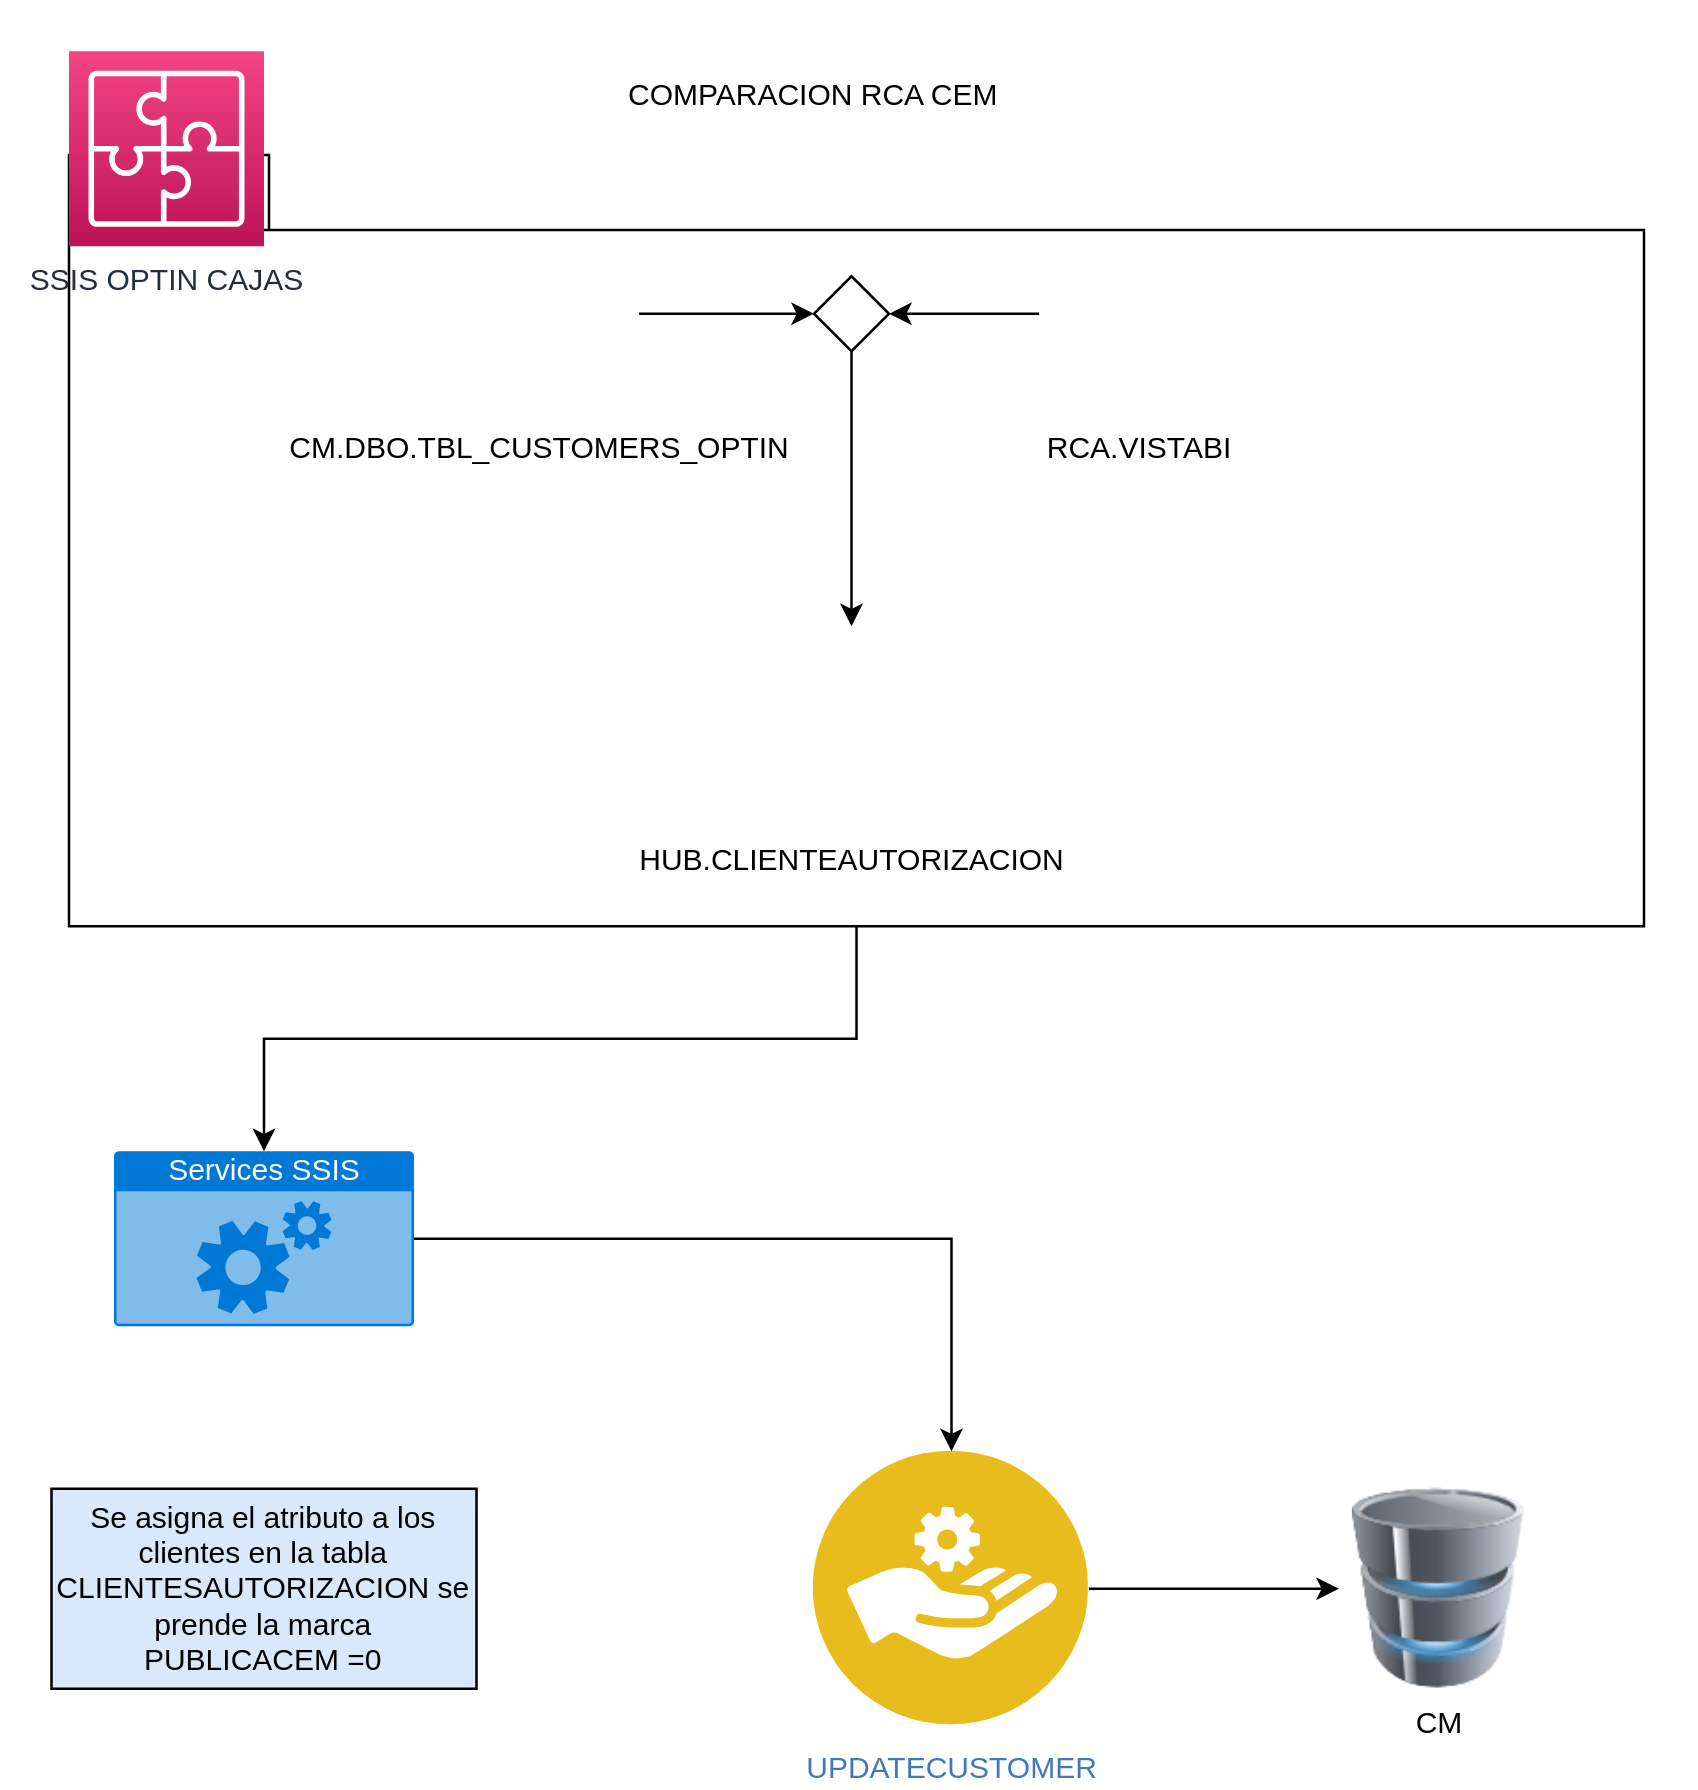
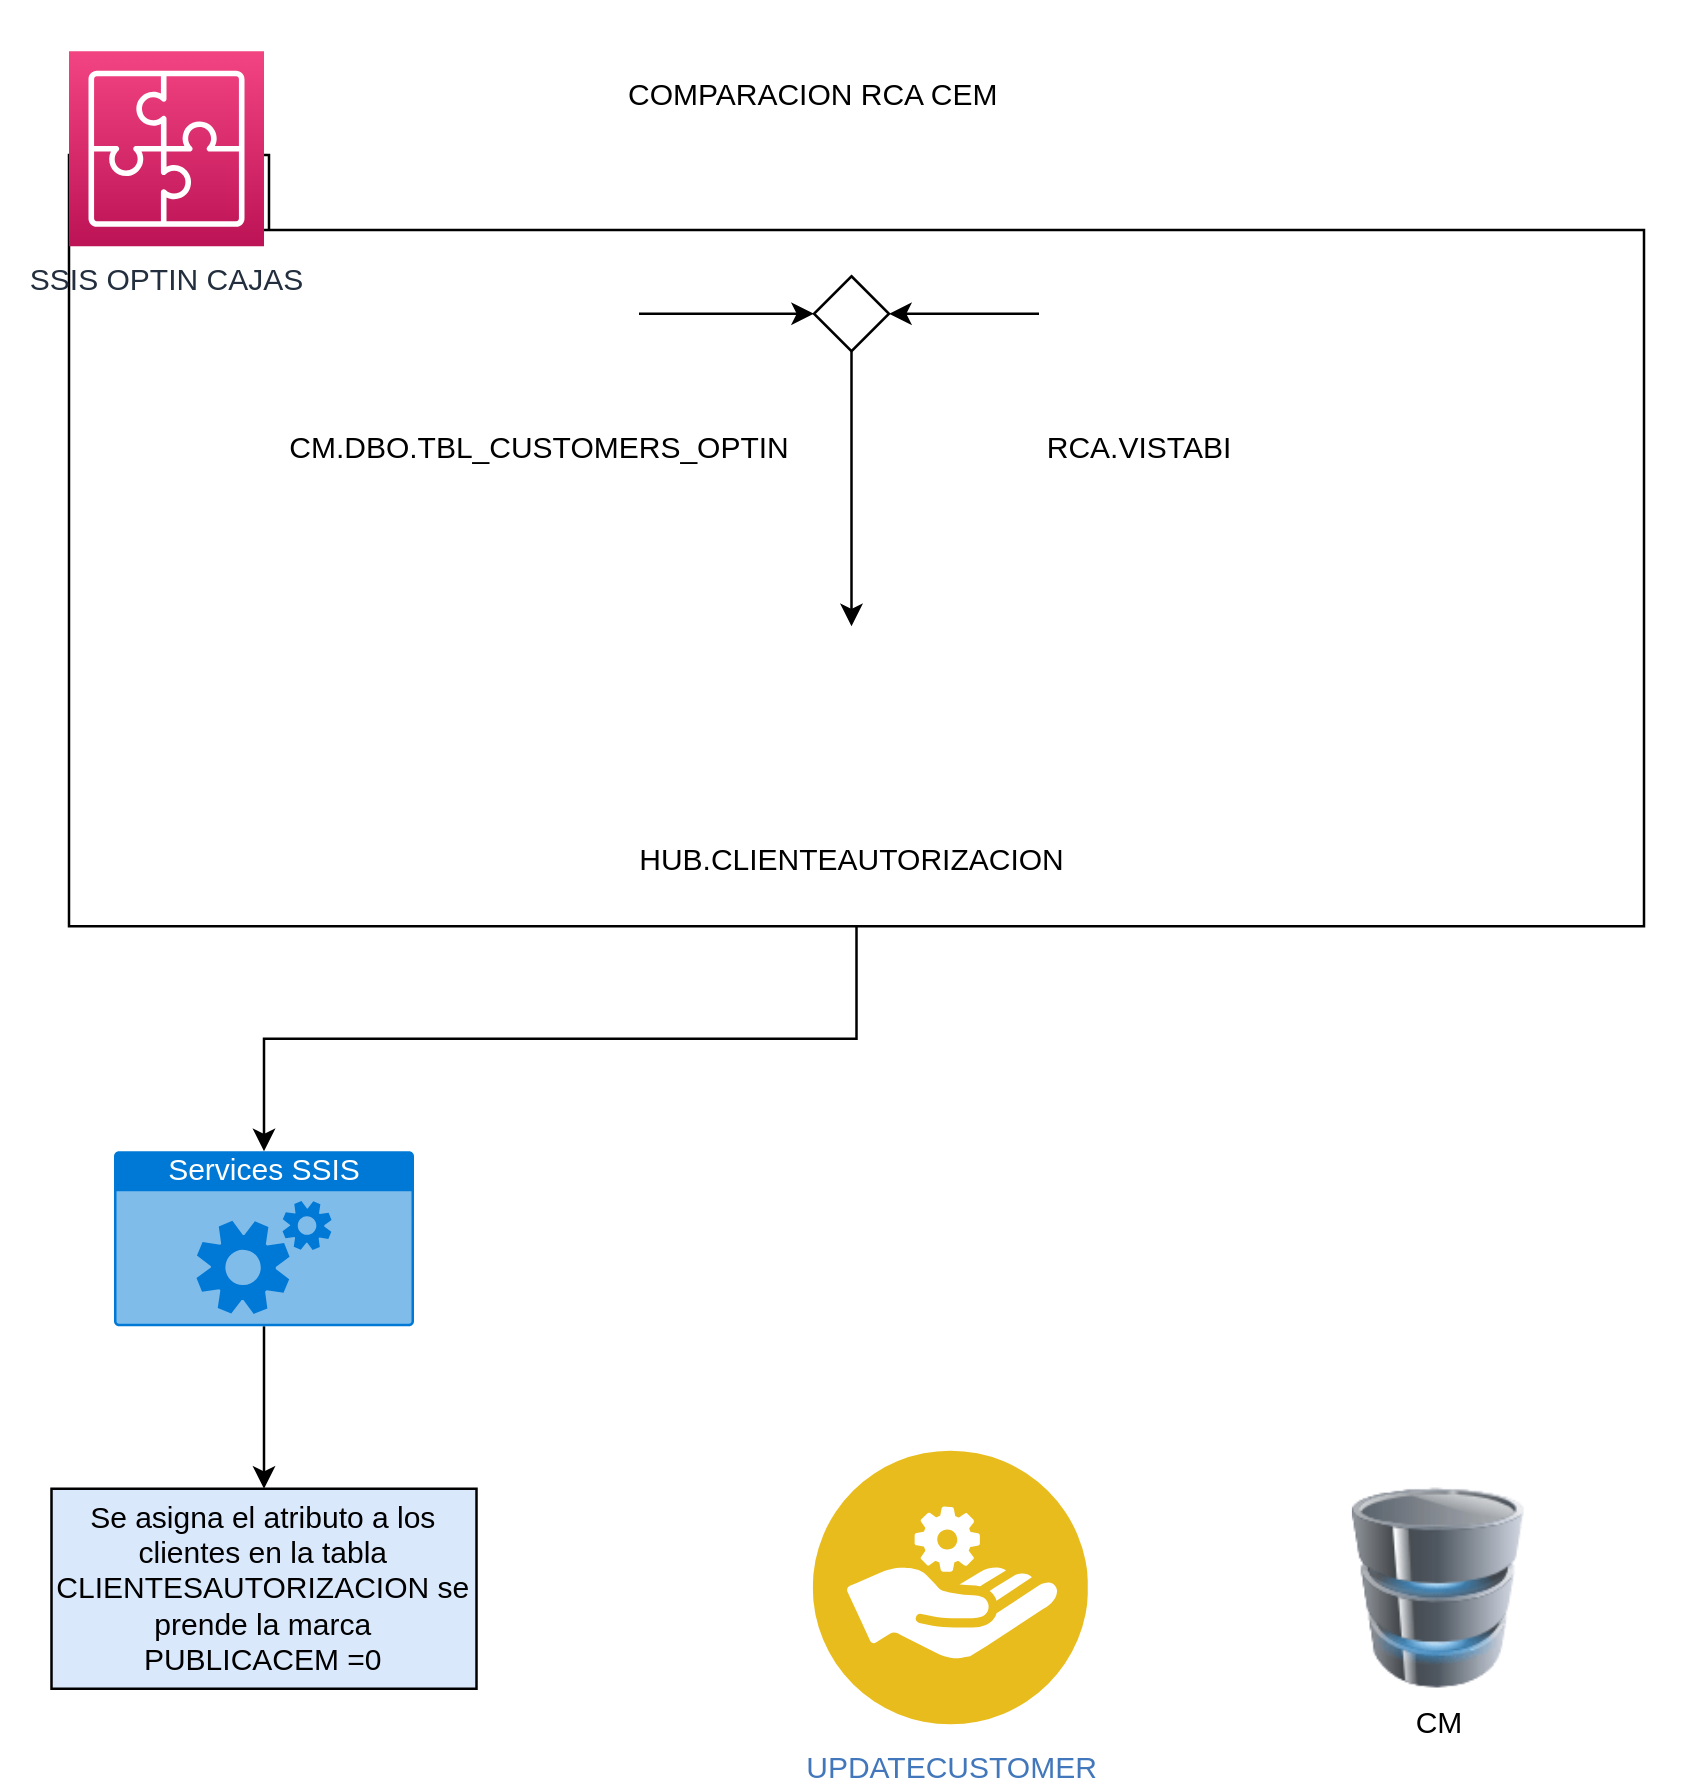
edge "Services SSIS" -> "UPDATECUSTOMER": now "Services SSIS" -> "Se asigna el atributo a los clientes en la tabla CLIENTESAUTORIZACION se prende la marca PUBLICACEM =0"
edge "UPDATECUSTOMER" -> "CM": removed
